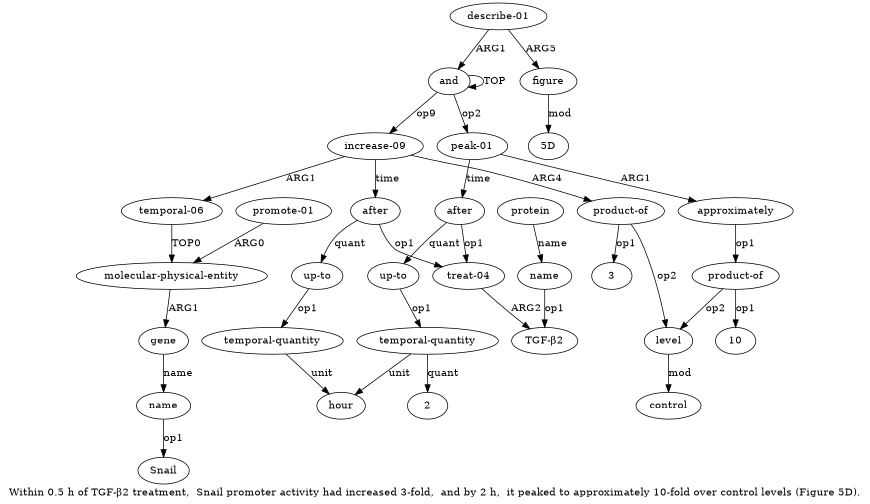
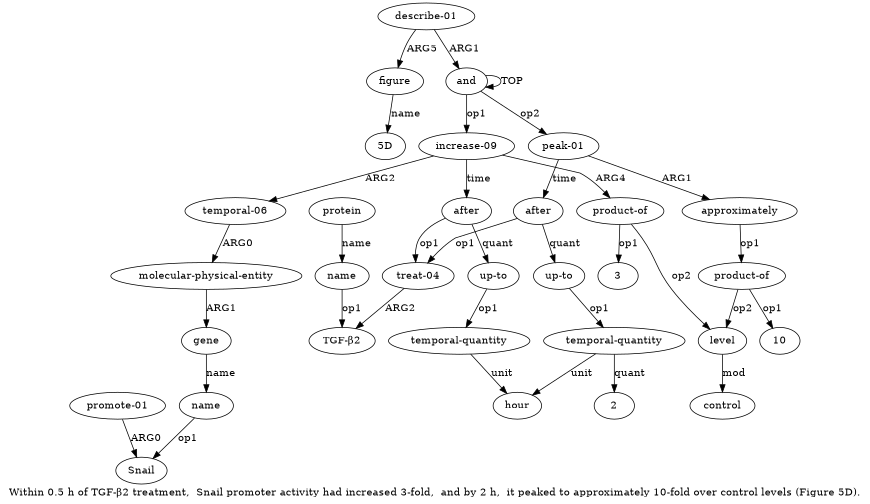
edge "and" -> "increase-09": label "op9" -> "op1"
edge "figure" -> "5D": label "mod" -> "name"
edge "increase-09" -> "temporal-06": label "ARG1" -> "ARG2"
edge "promote-01" -> "molecular-physical-entity": now "promote-01" -> "Snail"
edge "temporal-06" -> "molecular-physical-entity": label "TOP0" -> "ARG0"
